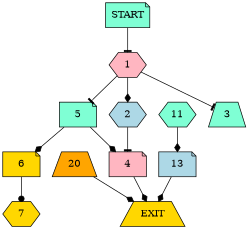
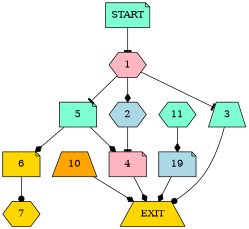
node "20": label "20" -> "10"
node "13": label "13" -> "19"
edge "3" -> "EXIT": added
